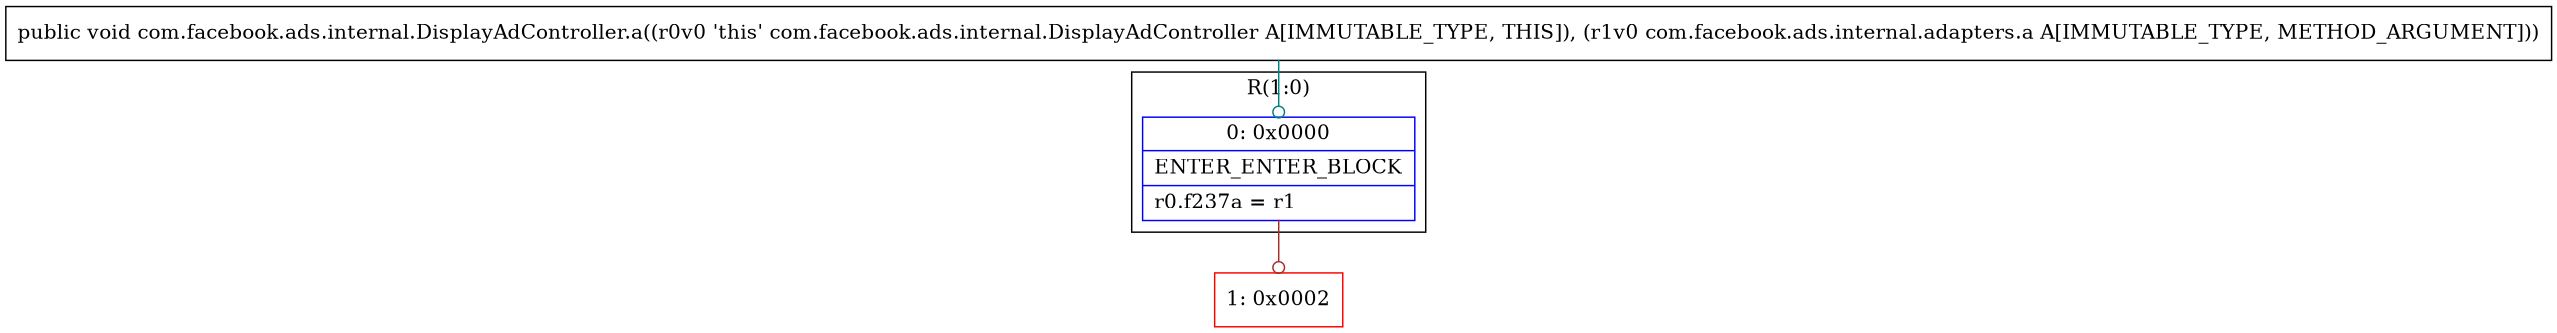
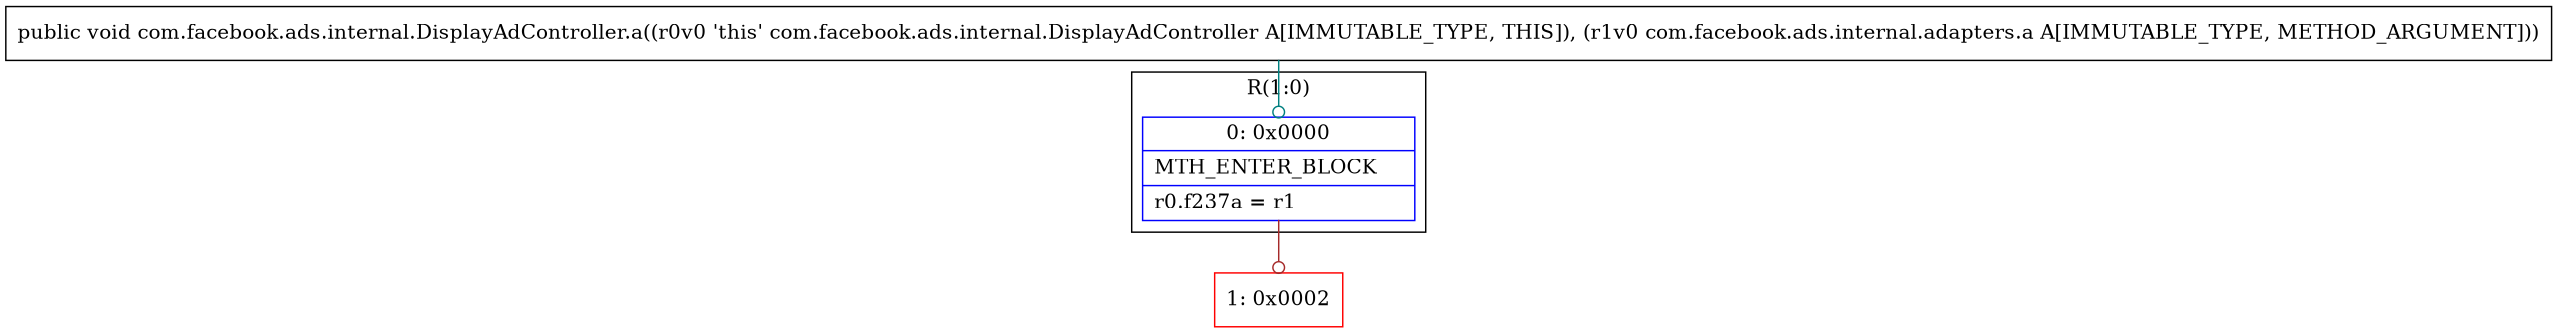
node "0: 0x0000": text "ENTER_ENTER_BLOCK" -> "MTH_ENTER_BLOCK"
